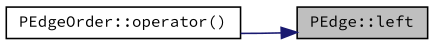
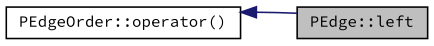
edge "PEdgeOrder::operator()" -> "PEdge::left": reversed
